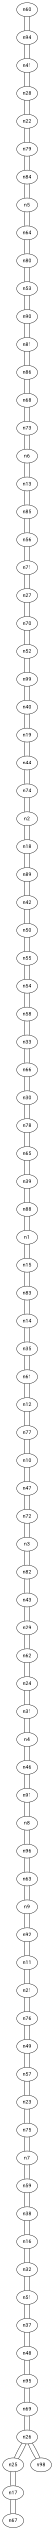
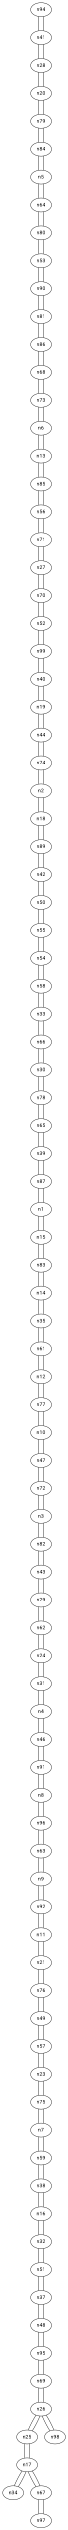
node "n60": removed
node "n22": label "n22" -> "n20"
node "n88": label "n88" -> "n87"
node "n34": added
node "n97": added
